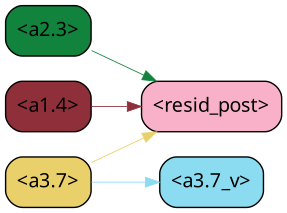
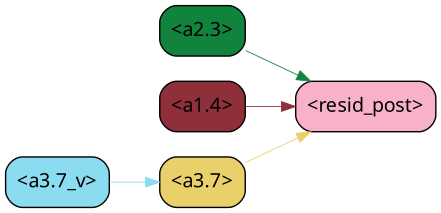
edge "<a3.7>" -> "<a3.7_v>": reversed
